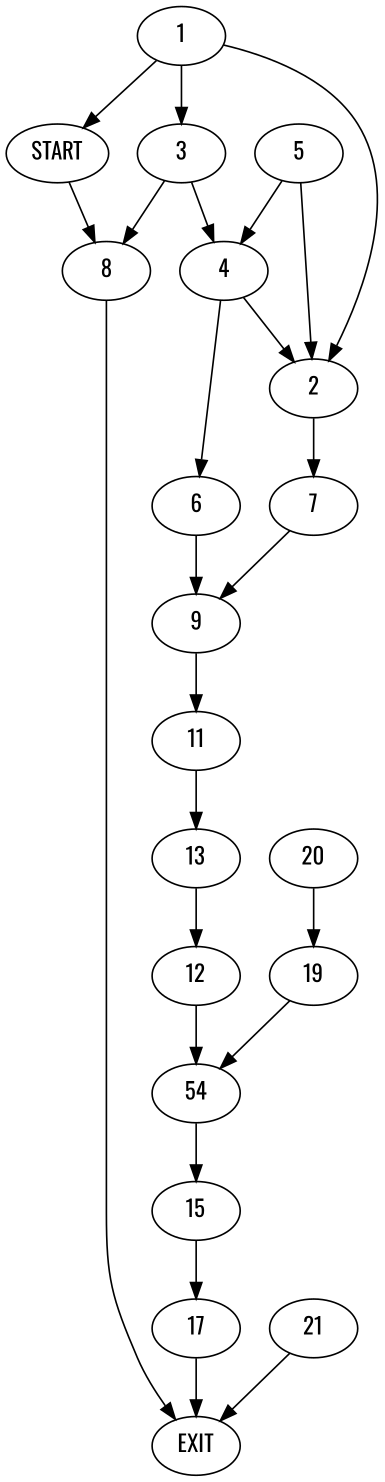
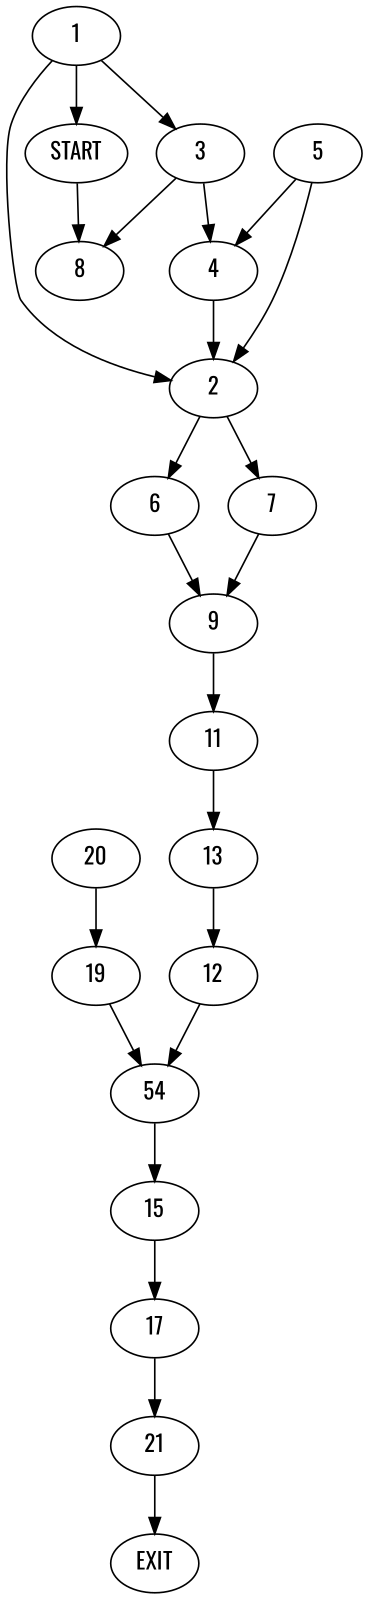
edge "4" -> "6": now "2" -> "6"
edge "8" -> "EXIT": removed
edge "17" -> "EXIT": now "17" -> "21"
